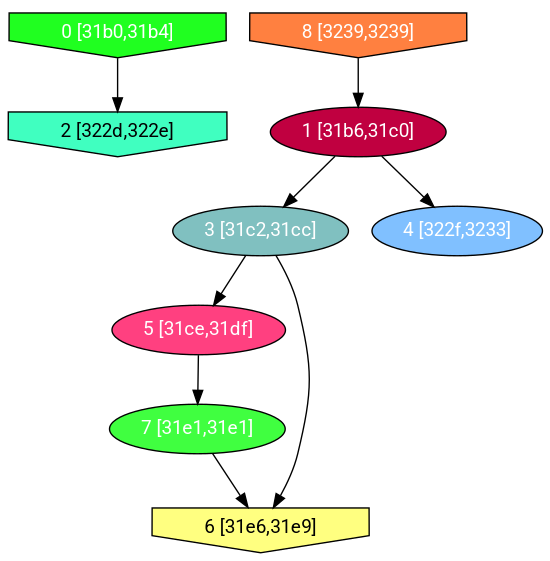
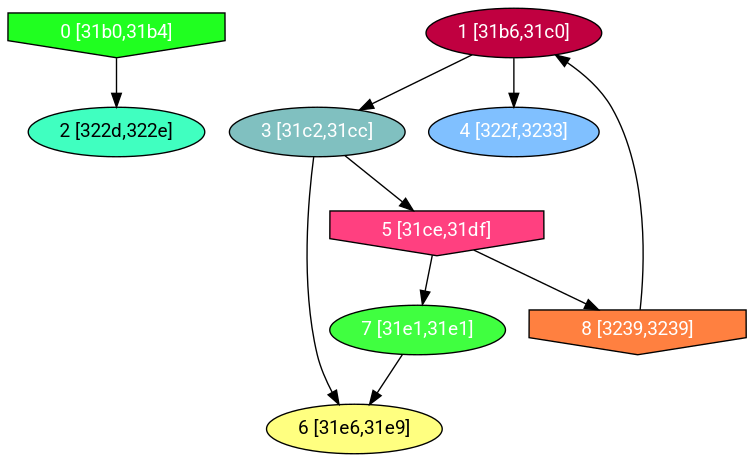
node "2 [322d,322e]": shape invhouse -> ellipse
edge "5 [31ce,31df]" -> "8 [3239,3239]": added
node "5 [31ce,31df]": shape ellipse -> invhouse
node "6 [31e6,31e9]": shape invhouse -> ellipse
